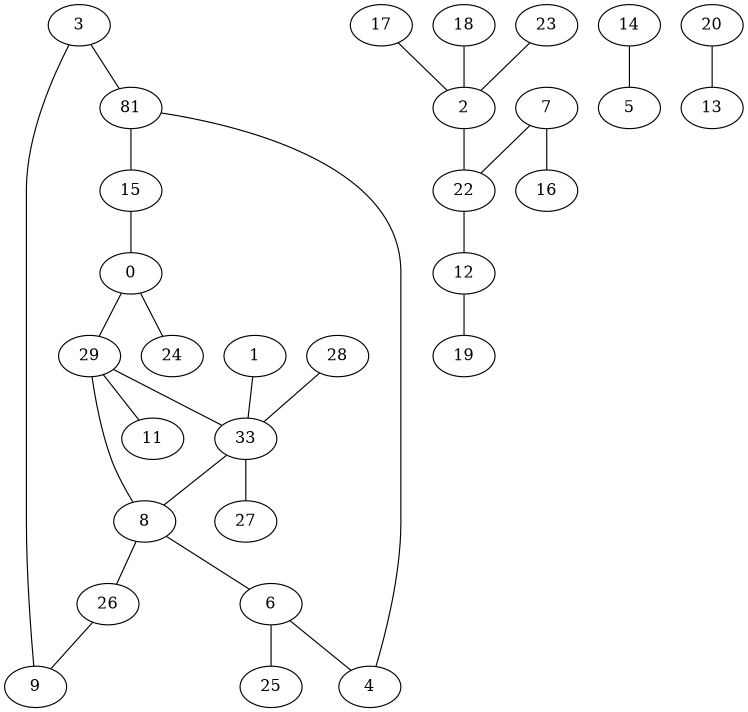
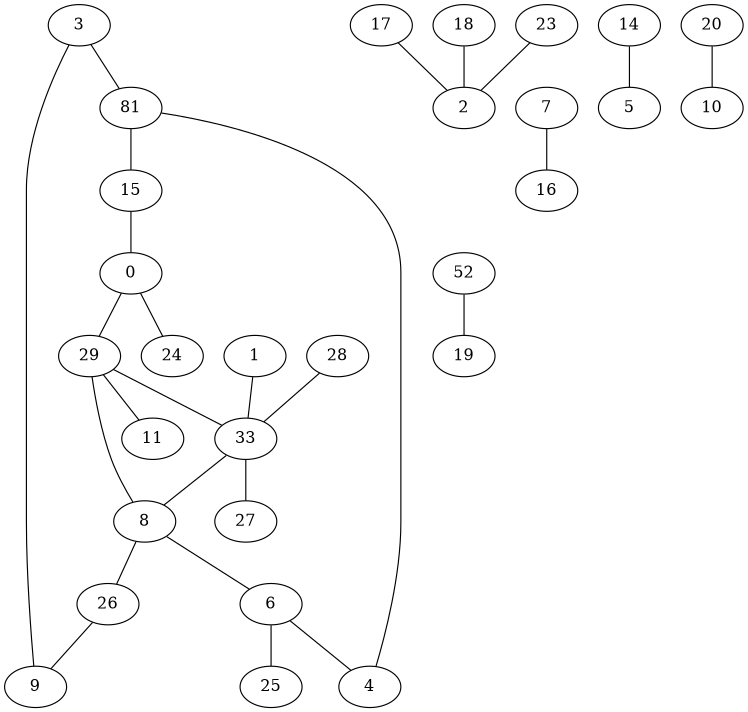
node "13": label "13" -> "10"
node "22": removed
node "12": label "12" -> "52"
